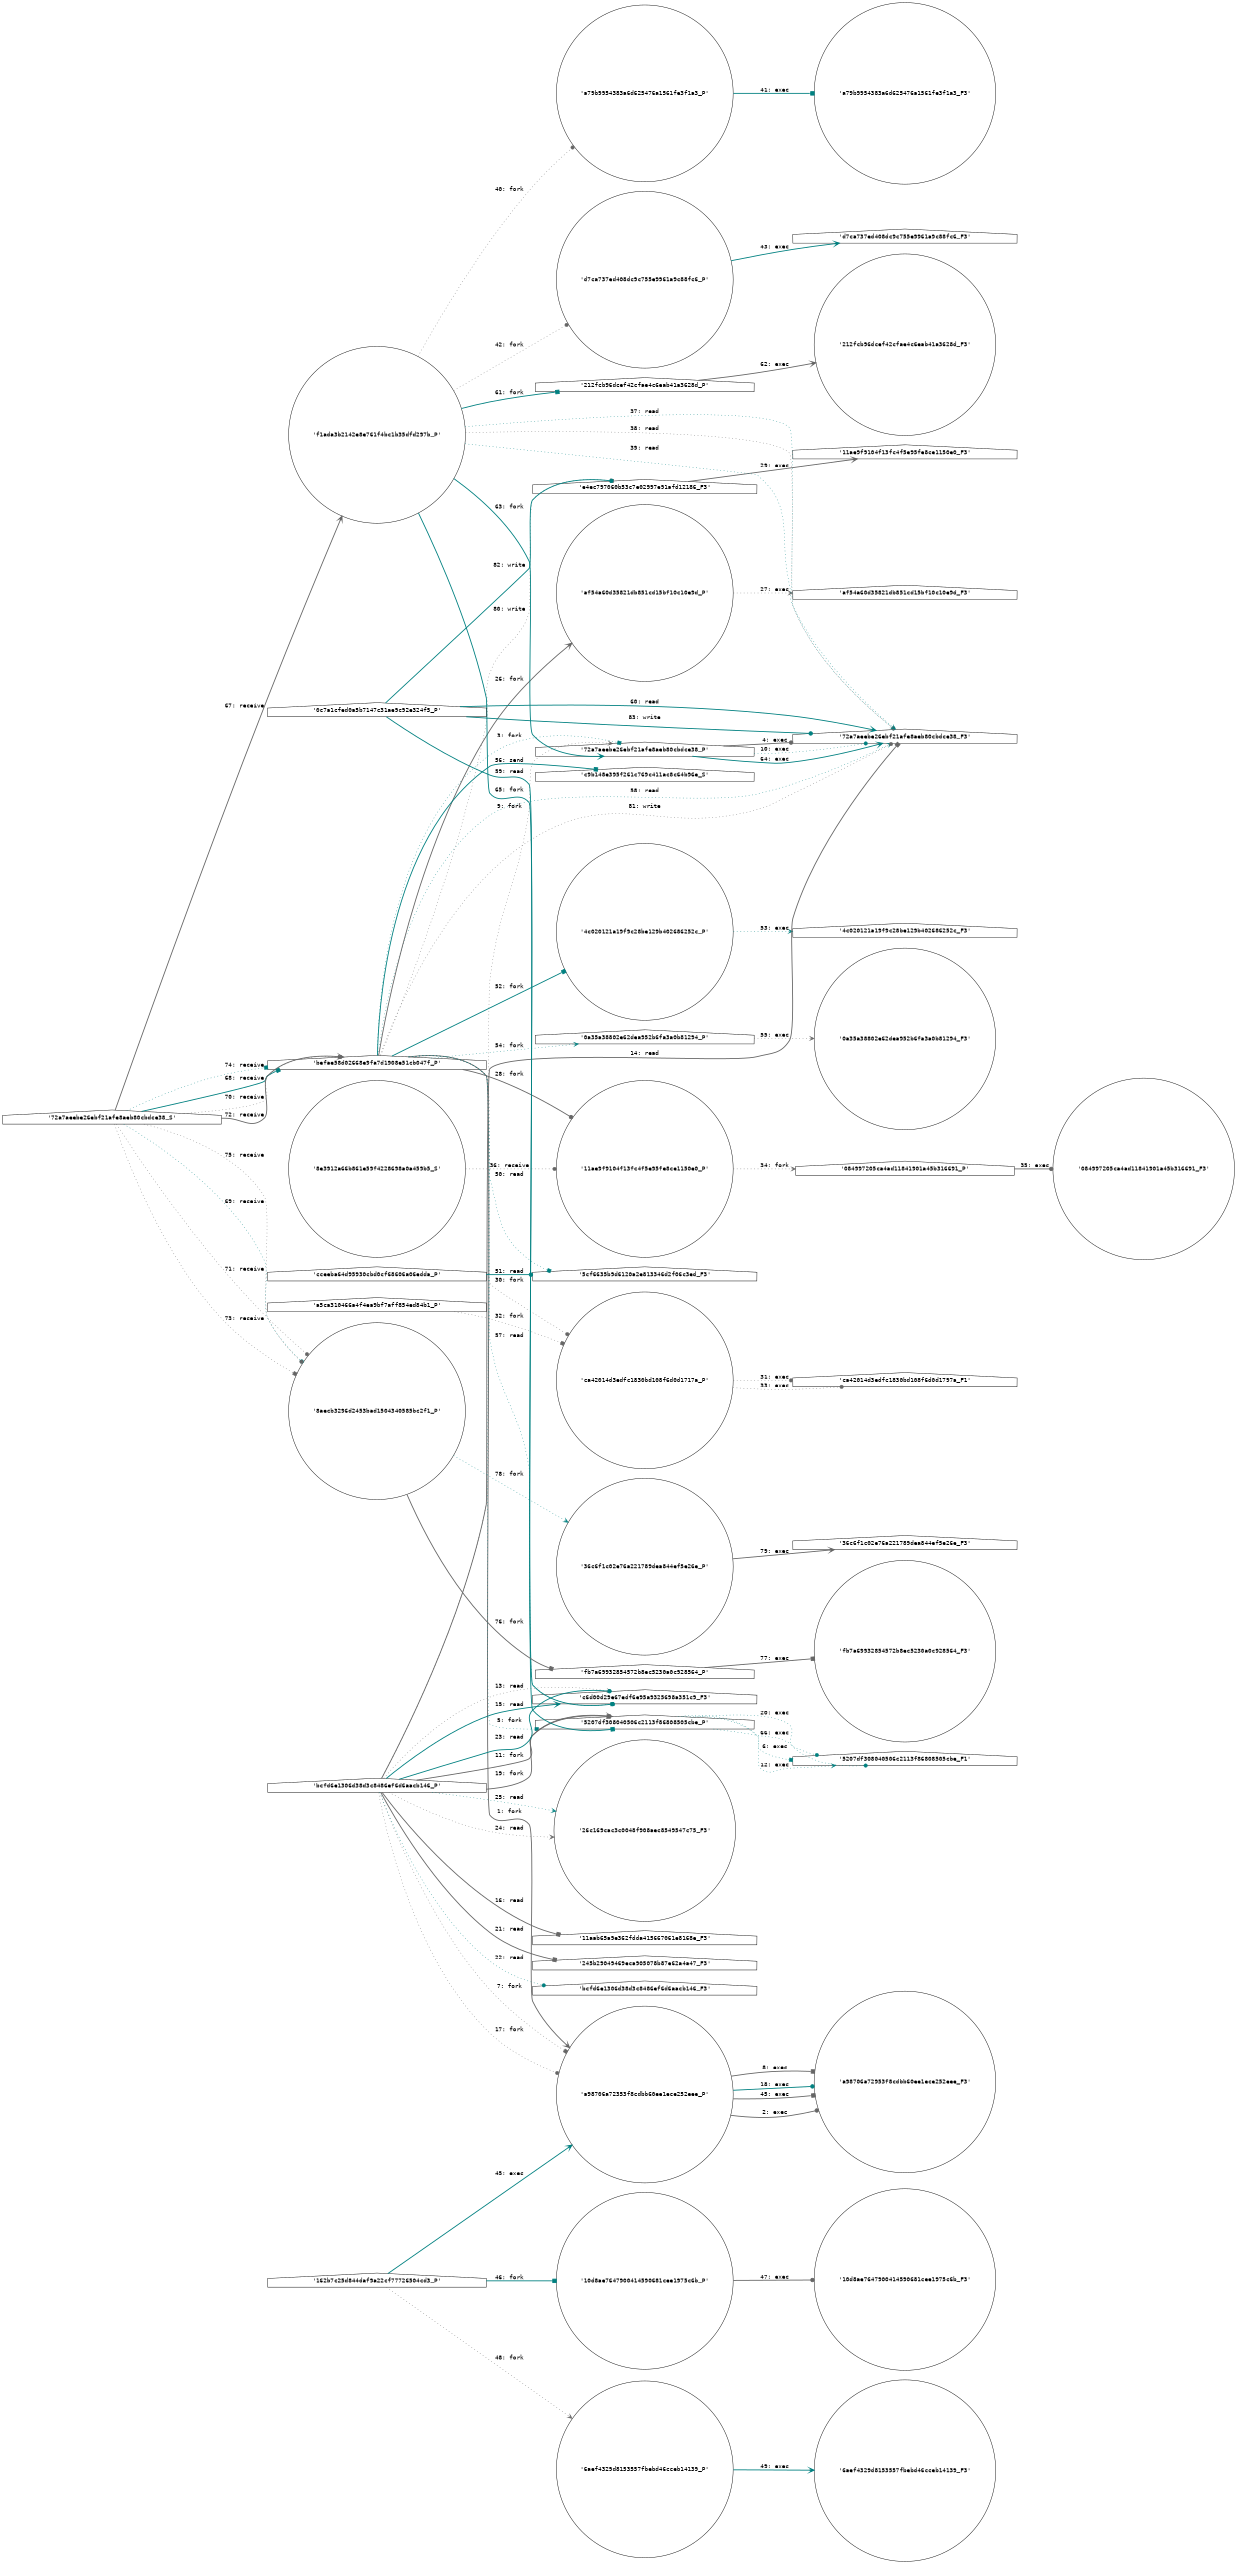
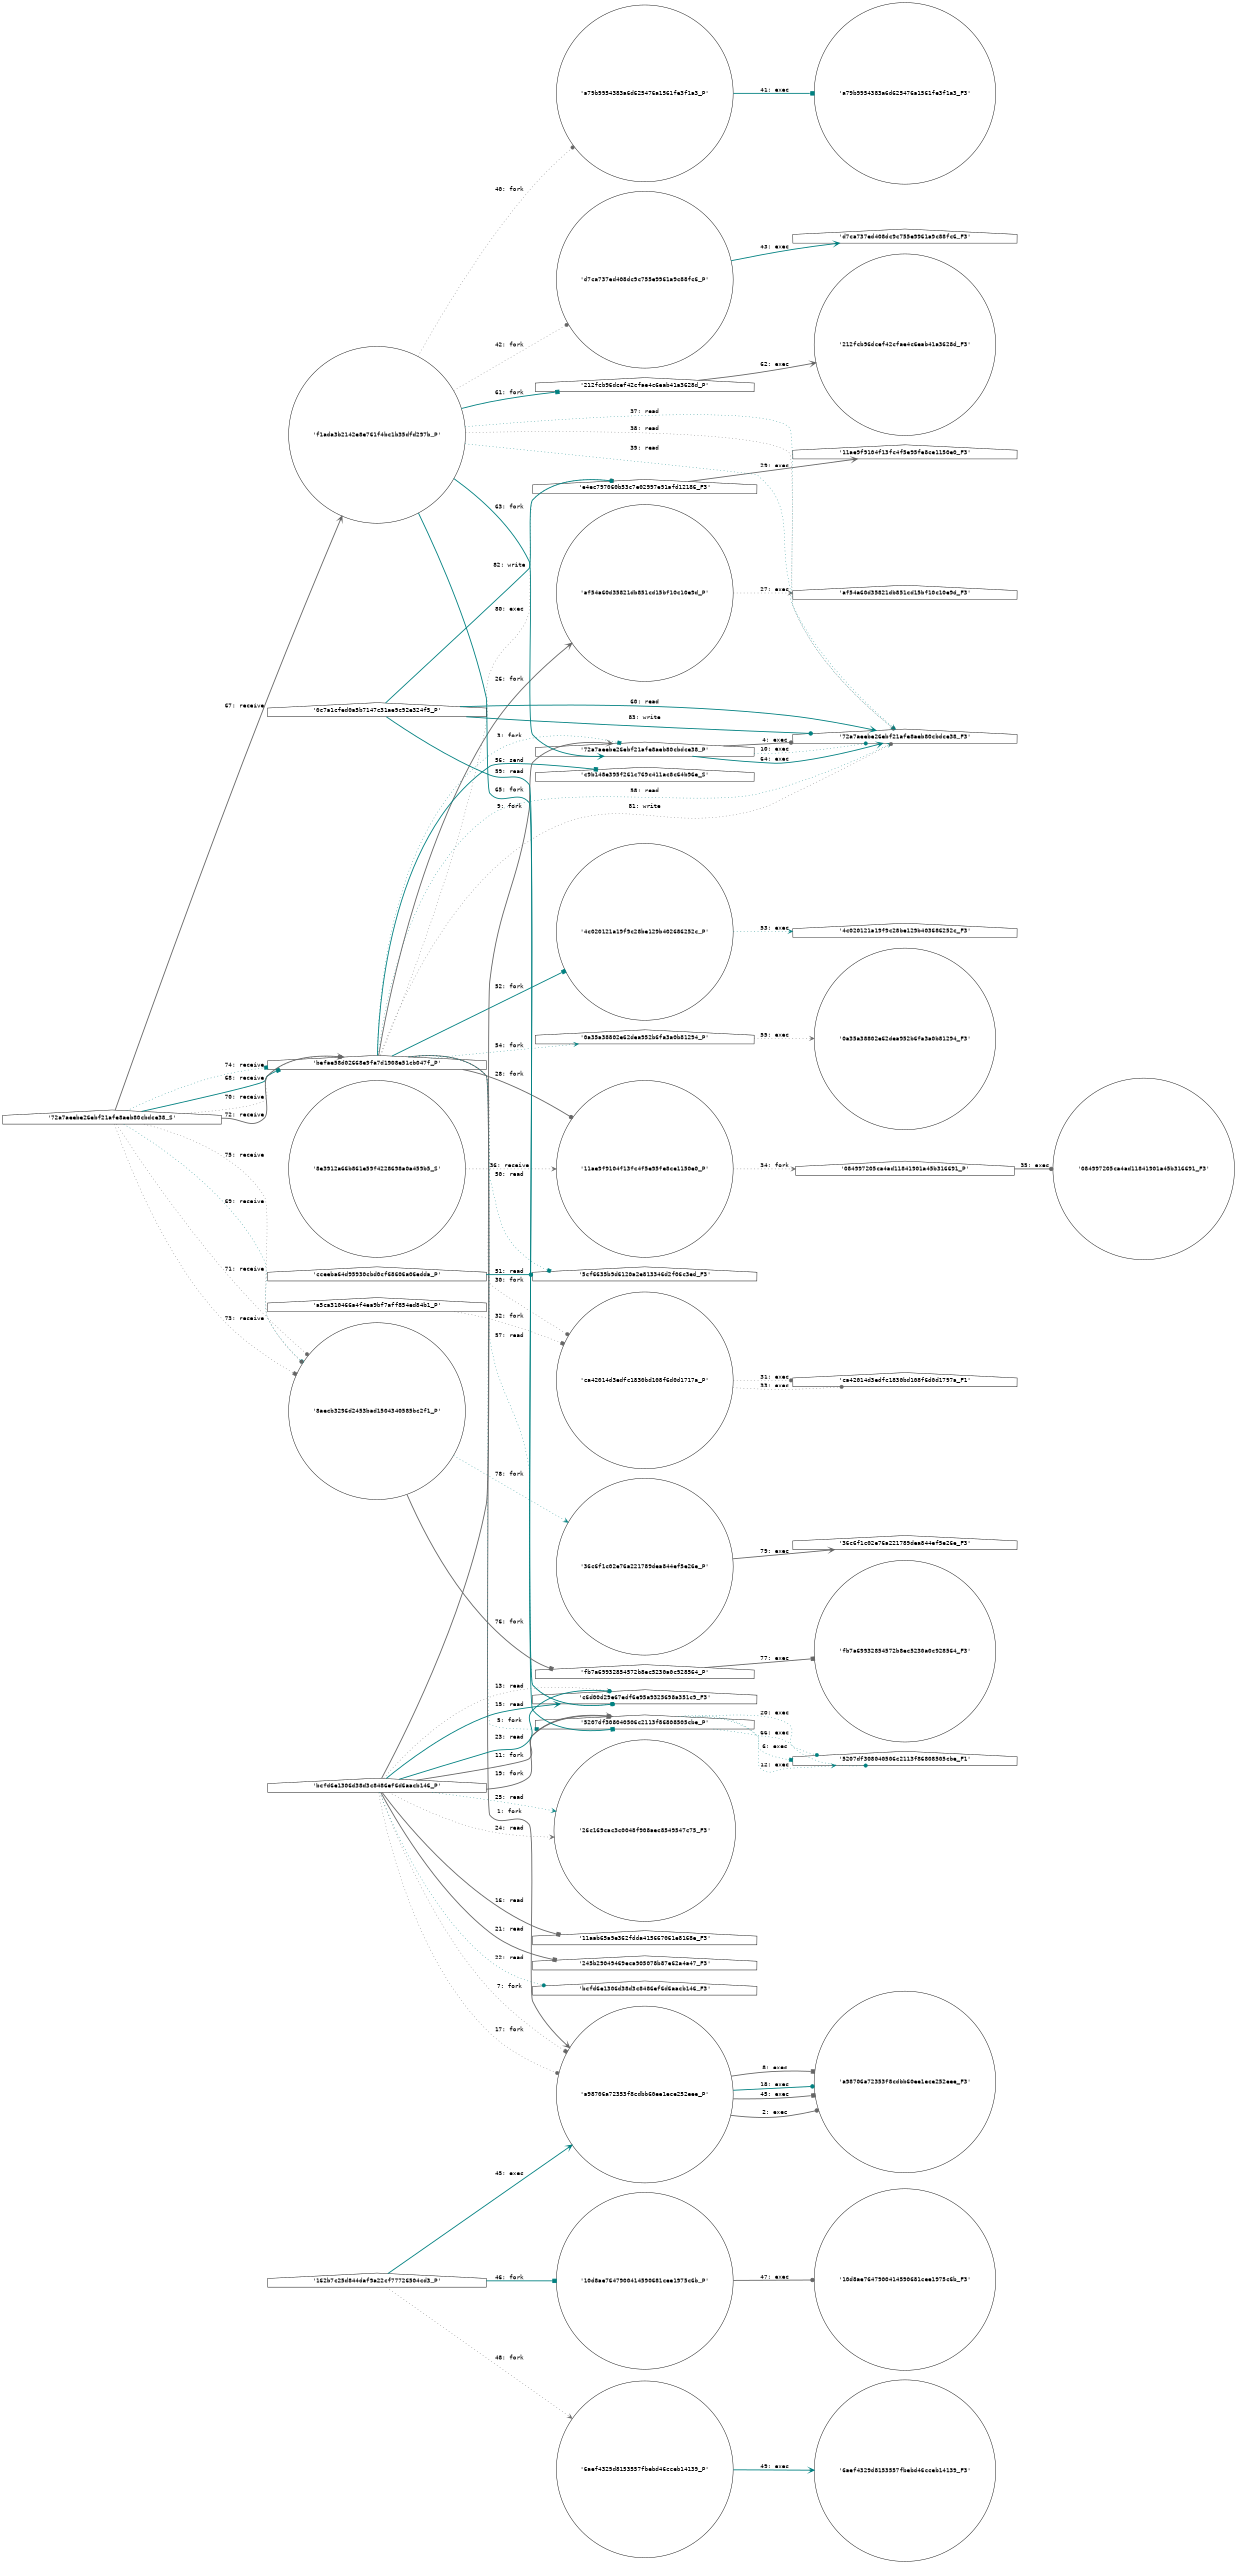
edge "'befae58d02668e9fa7d1908e51cb047f_P'" -> "'e4ec797060b53c7e02997e91afd12186_F3'": label "80: write" -> "80: exec"
node "'4c020121a19f9c28be129b402686252c_F3'": label "'4c020121a19f9c28be129b402686252c_F3'" -> "'4c020121a19f9c28be129b403686252c_F3'"
edge "'bcfd6e1306d38d3c8486ef6d6aacb146_P'" -> "'72a7aeebe26ebf21afe8aeb80cbdce38_P'": style dotted -> bold
edge "'bcfd6e1306d38d3c8486ef6d6aacb146_P'" -> "'72a7aeebe26ebf21afe8aeb80cbdce38_F3'": removed, label "14: read"
edge "'8e3912a66b861e59f4228698a0a459b5_S'" -> "'11ae9f9104f13fc4f5e95fe8ce1150e0_P'": arrowhead dot -> vee
node "'a98706a72953f8cdbb60ee1ece252eee_F3'": label "'a98706a72953f8cdbb60ee1ece252eee_F3'" -> "'a98706a72353f8cdbb60ee1ece252eee_F3'"
